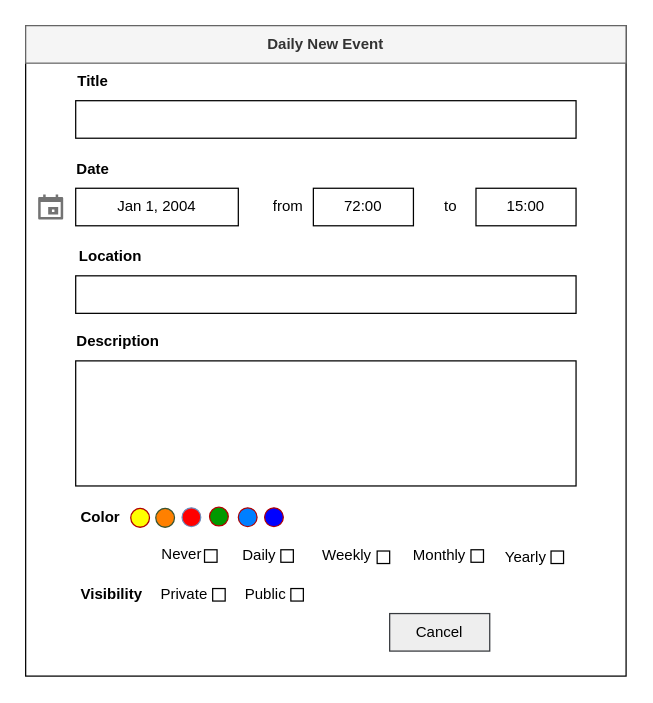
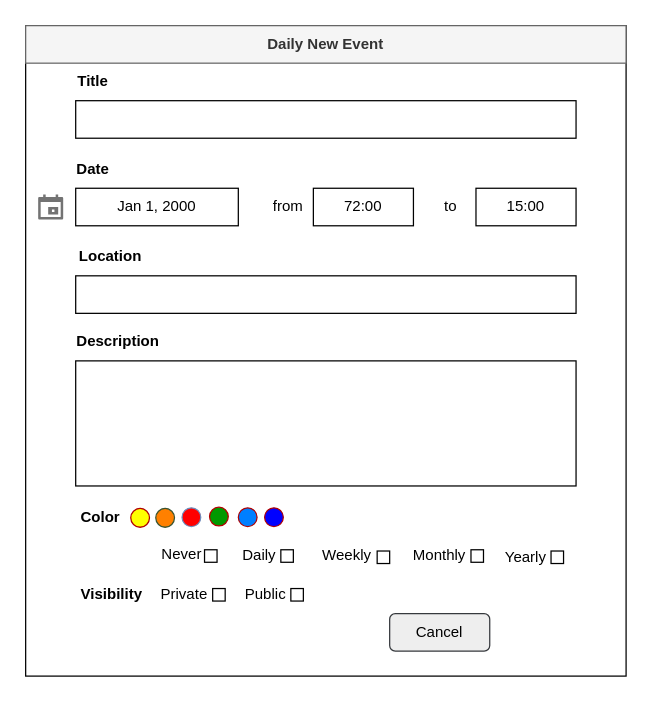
node "Jan 1, 2004": label "Jan 1, 2004" -> "Jan 1, 2000"
node "Cancel": shape rectangle -> rounded rectangle
